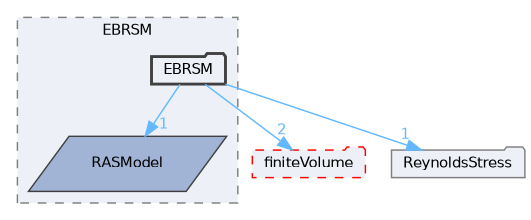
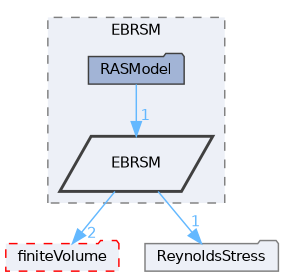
node "EBRSM": shape folder -> parallelogram
edge "EBRSM" -> "RASModel": reversed
node "RASModel": shape parallelogram -> folder
